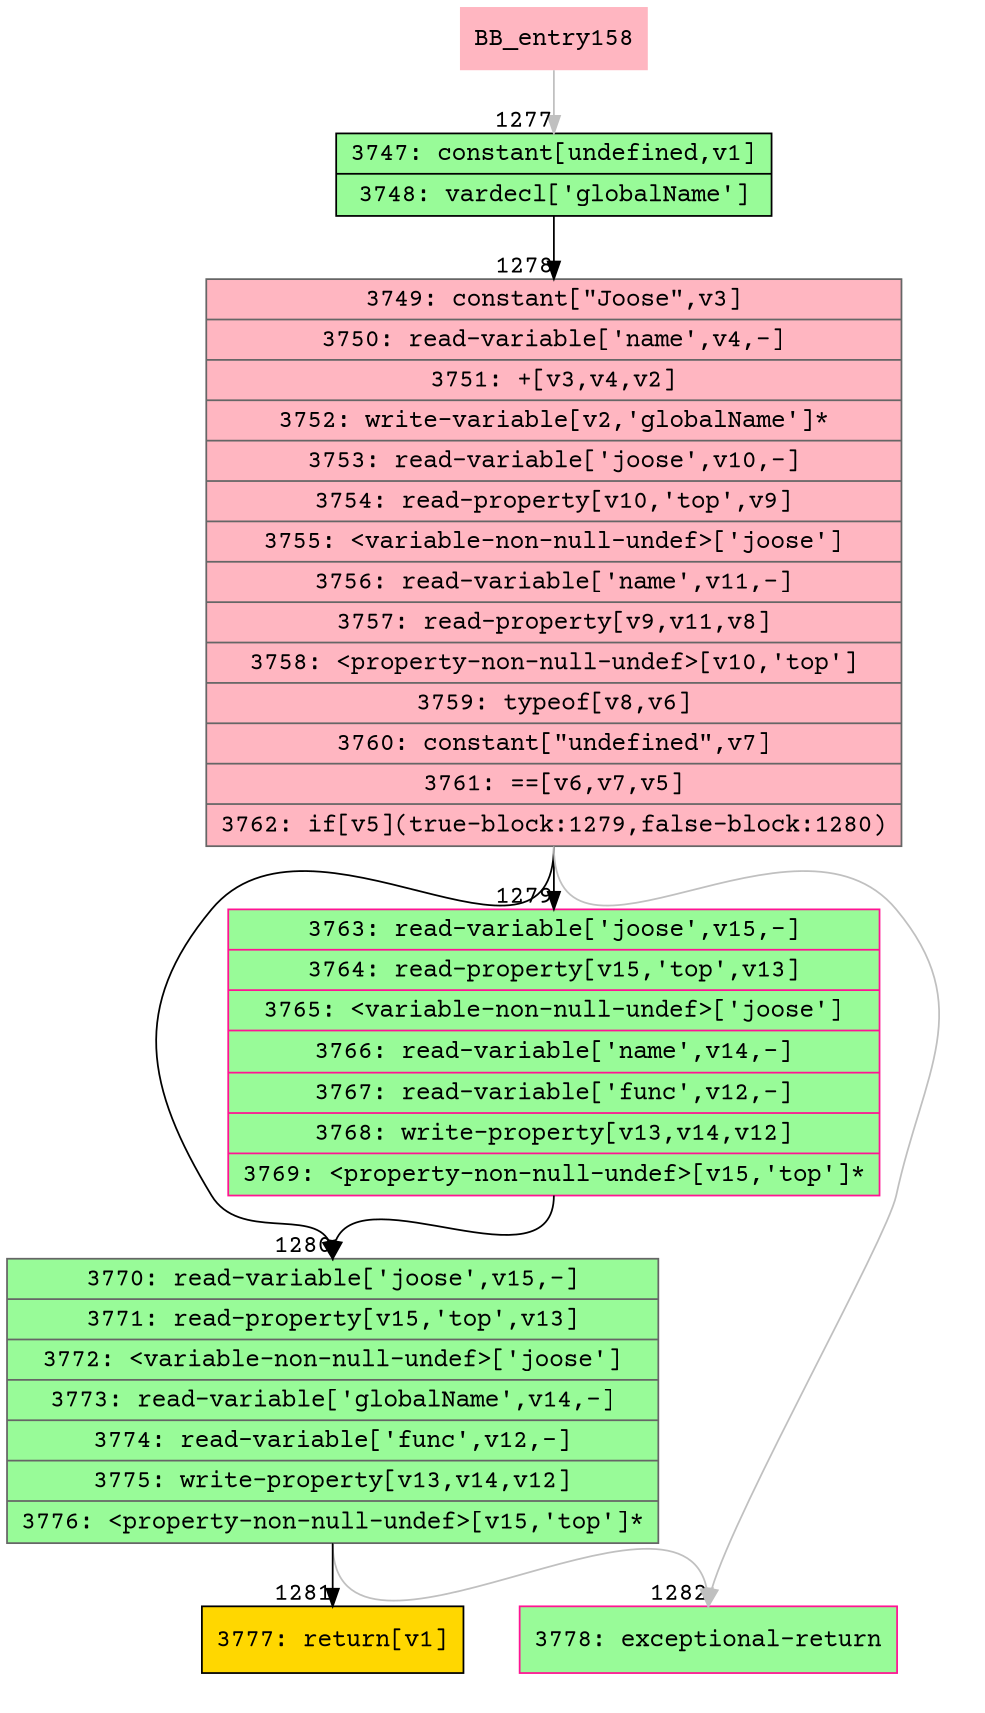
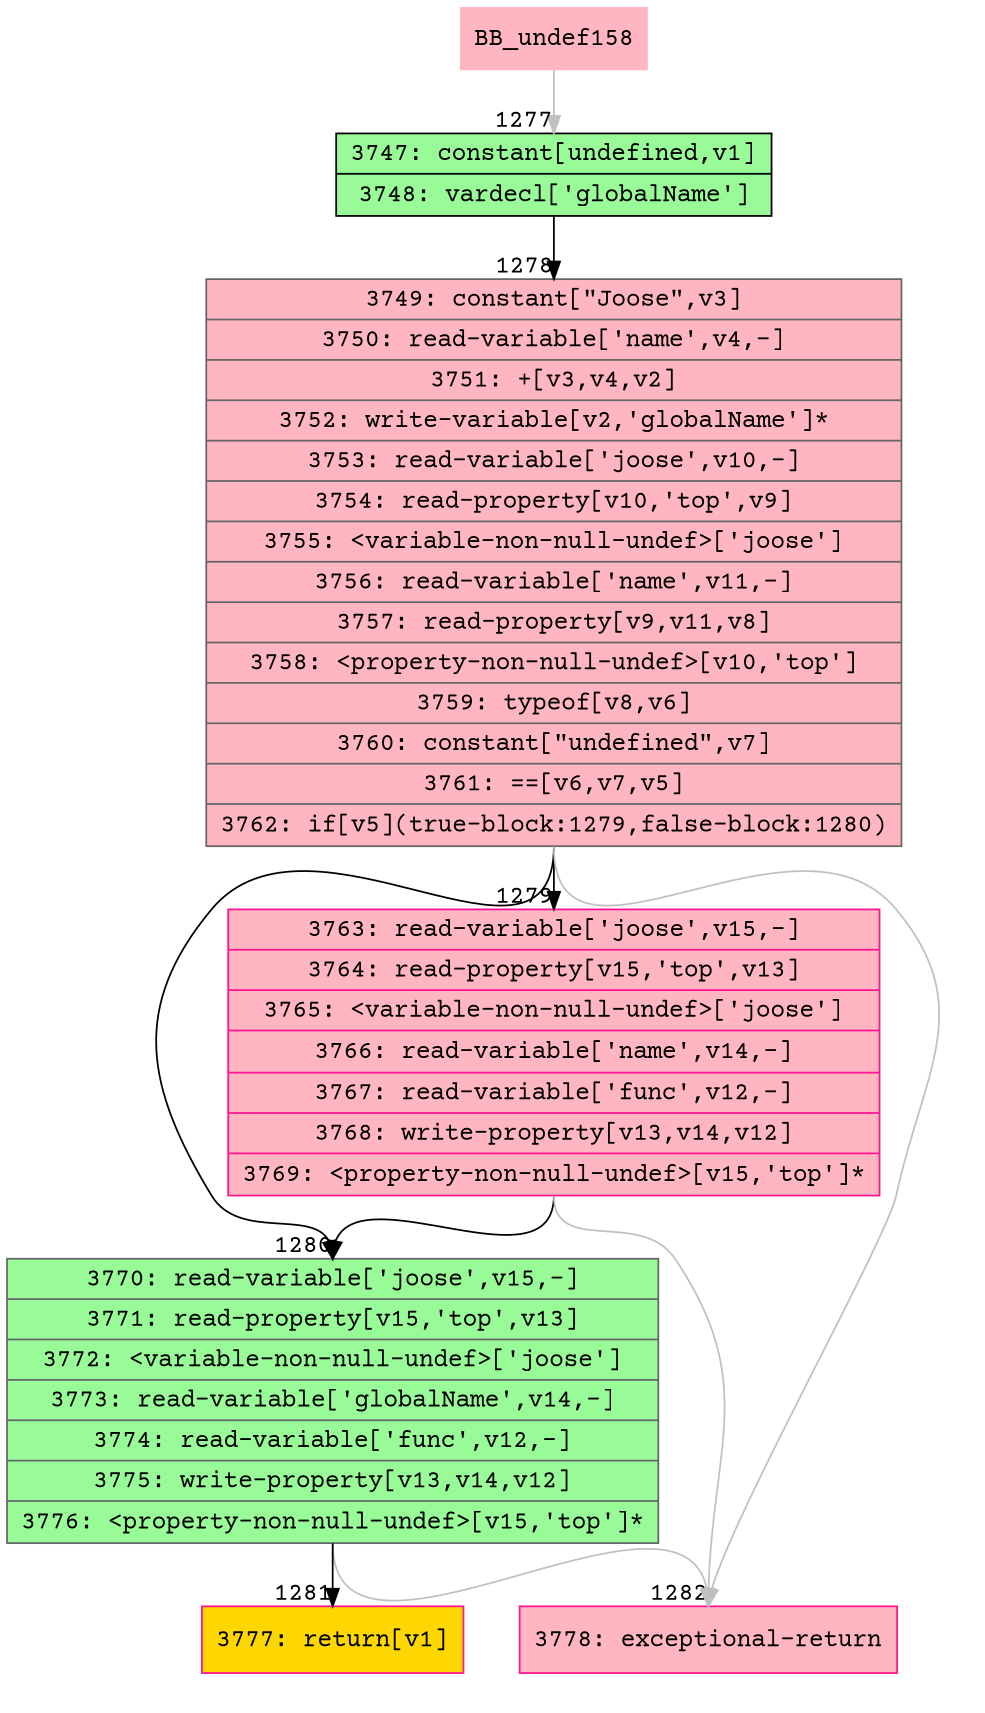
node "BB_entry158": label "BB_entry158" -> "BB_undef158"
node "3763: read-variable['joose',v15,-]": fillcolor palegreen -> lightpink
edge "3763: read-variable['joose',v15,-]" -> "3778: exceptional-return": added
node "3777: return[v1]": color black -> deeppink
node "3778: exceptional-return": fillcolor palegreen -> lightpink
